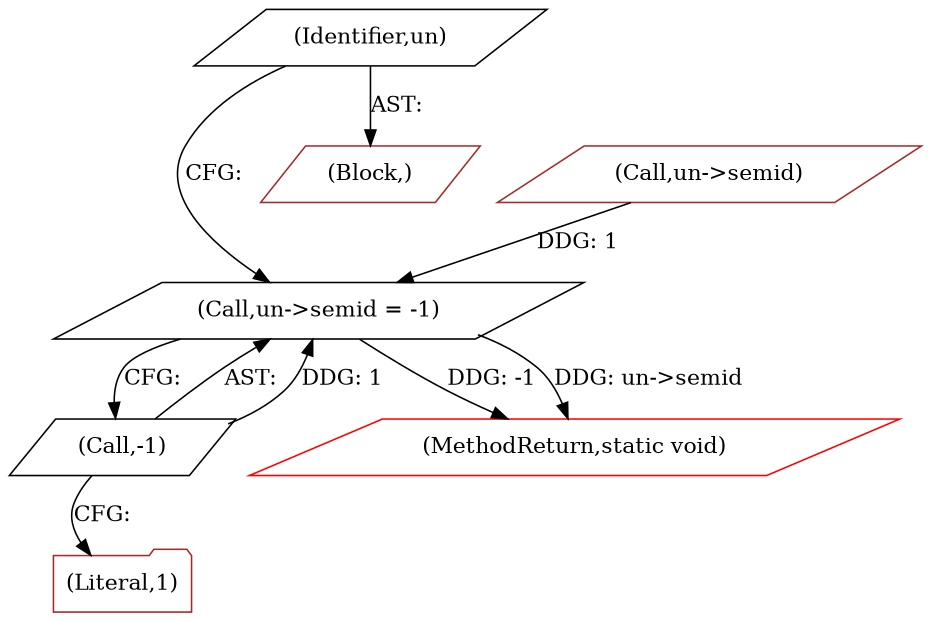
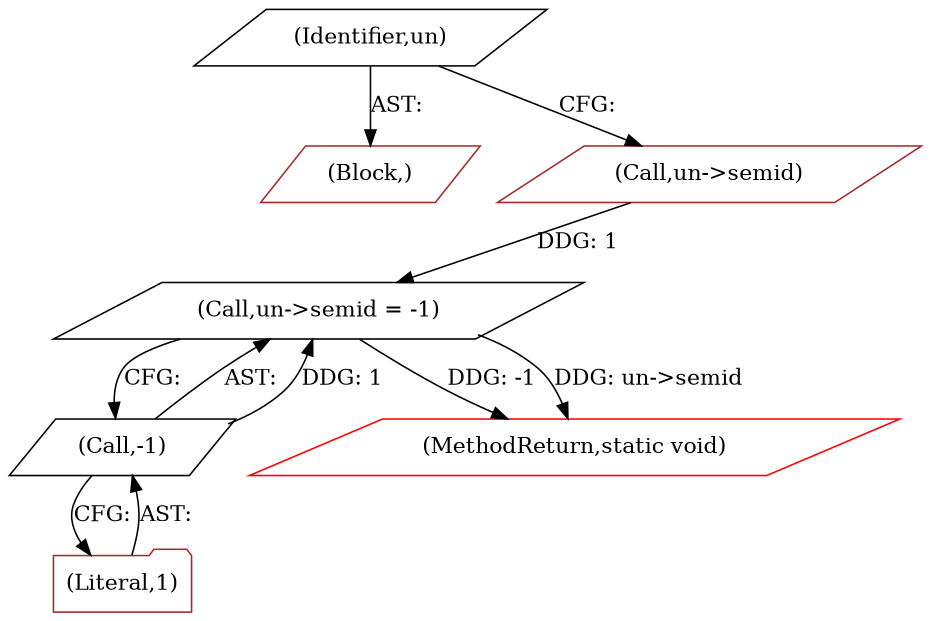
edge "(Identifier,un)" -> "(Call,un->semid = -1)": now "(Identifier,un)" -> "(Call,un->semid)"
edge "(Literal,1)" -> "(Call,-1)": added, label "AST:"
